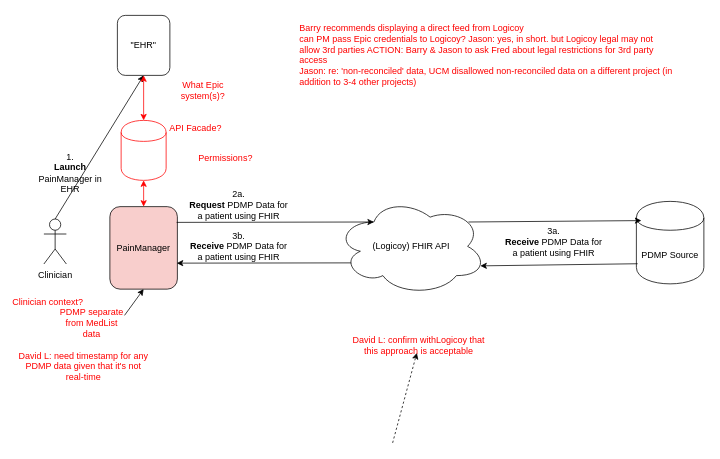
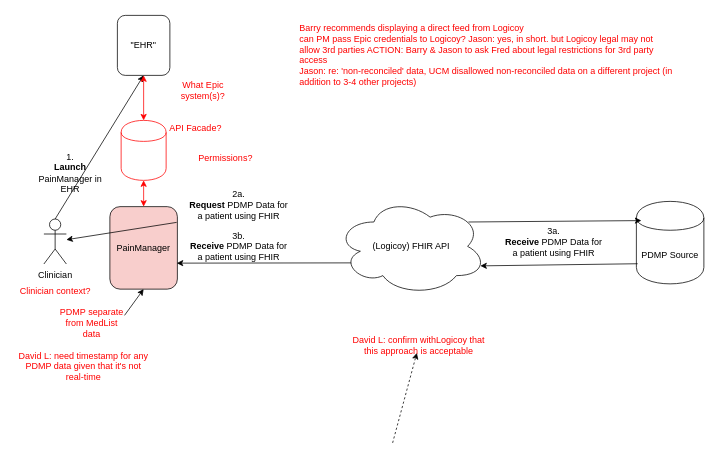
edge "PainManager" -> "(Logicoy) FHIR API": now "PainManager" -> "Clinician"
node "Clinician context?": moved (48, 303) -> (55, 291)
